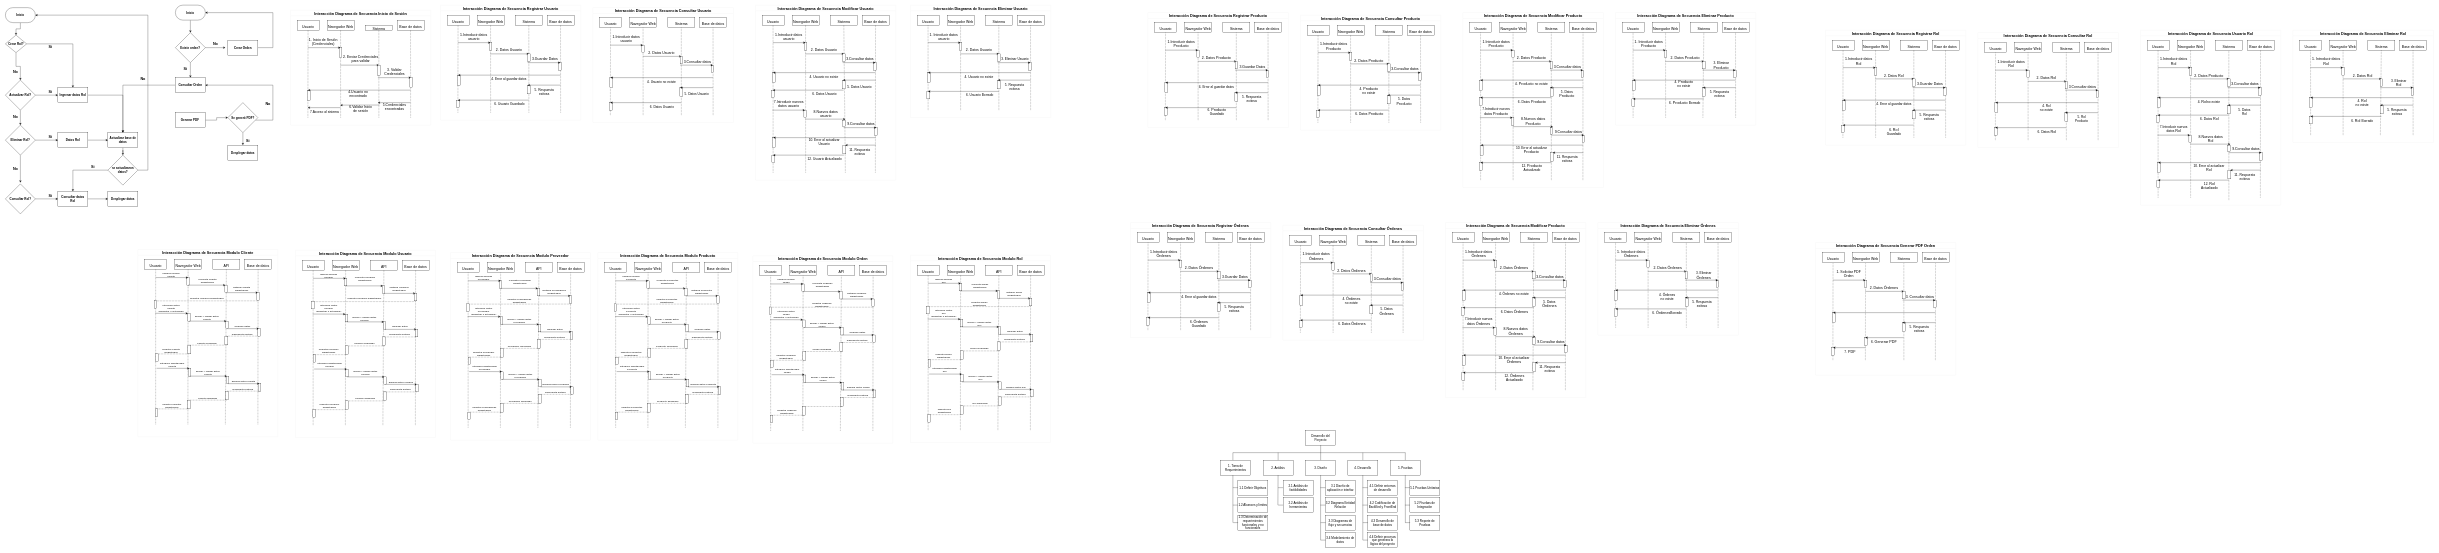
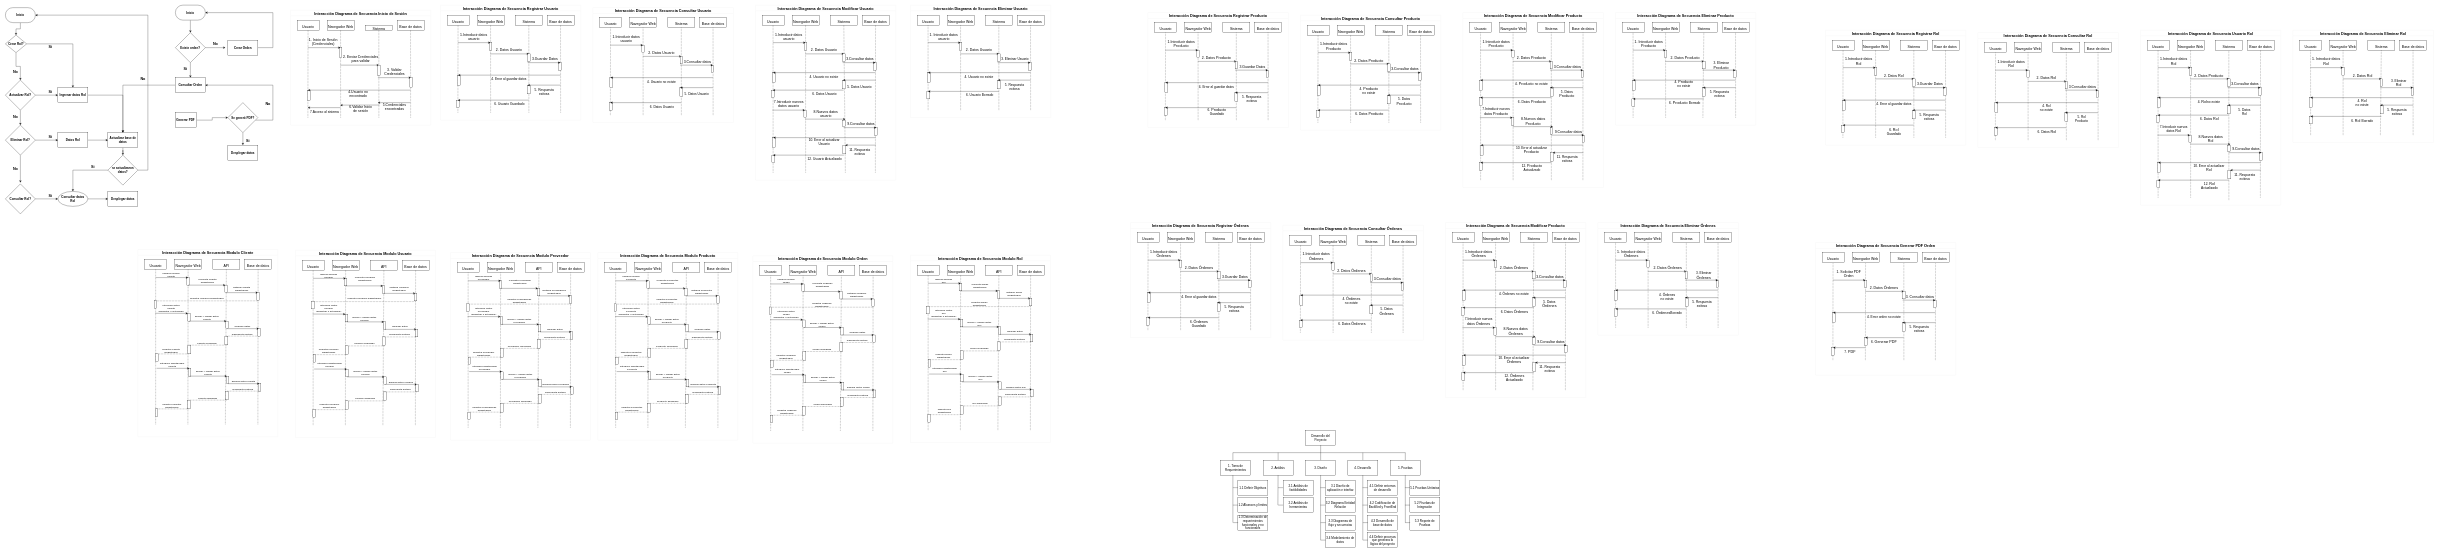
node "Generar PDF": size 30x15 -> 21x15
node "Consultar datos Rol": shape rectangle -> ellipse
node "4. Error orden no existe": added
node "Orden eliminada": added
